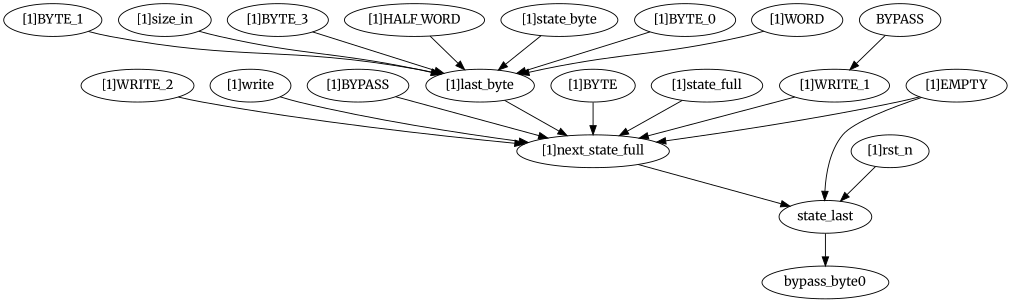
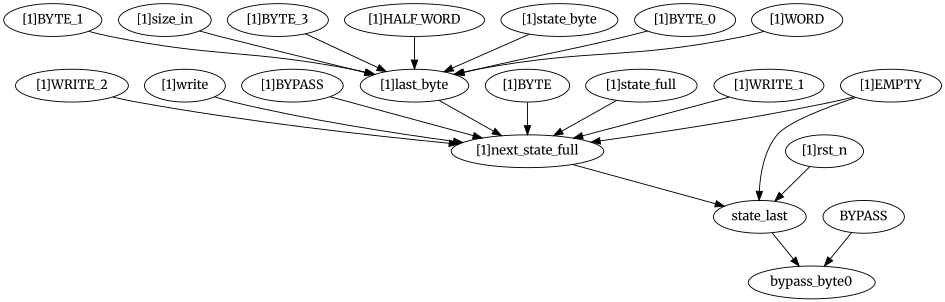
edge "BYPASS" -> "[1]WRITE_1": now "BYPASS" -> "bypass_byte0"
